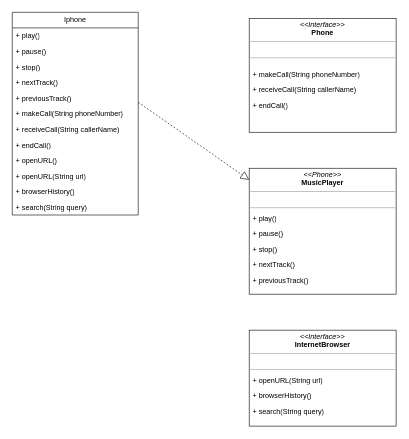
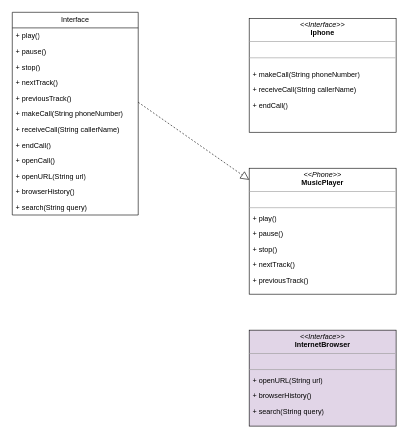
node "Iphone": label "Iphone" -> "Interface"
node "<<Interface>> Phone": label "<<Interface>> Phone" -> "<<Interface>> Iphone"
node "+ openURL()": label "+ openURL()" -> "+ openCall()"
node "<<Interface>> InternetBrowser": fillcolor #ffffff -> #e1d5e7
